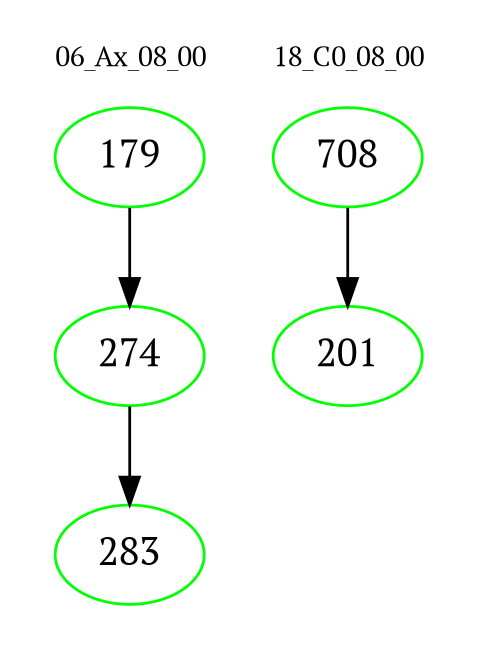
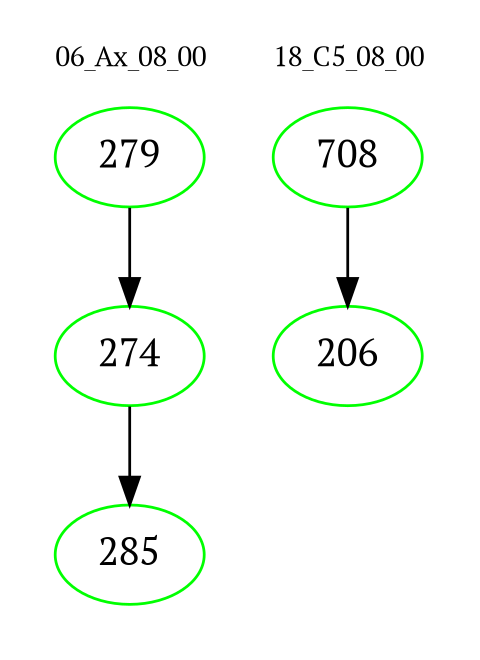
cluster "18_C0_08_00": label "18_C0_08_00" -> "18_C5_08_00"
node "179": label "179" -> "279"
node "201": label "201" -> "206"
node "283": label "283" -> "285"
